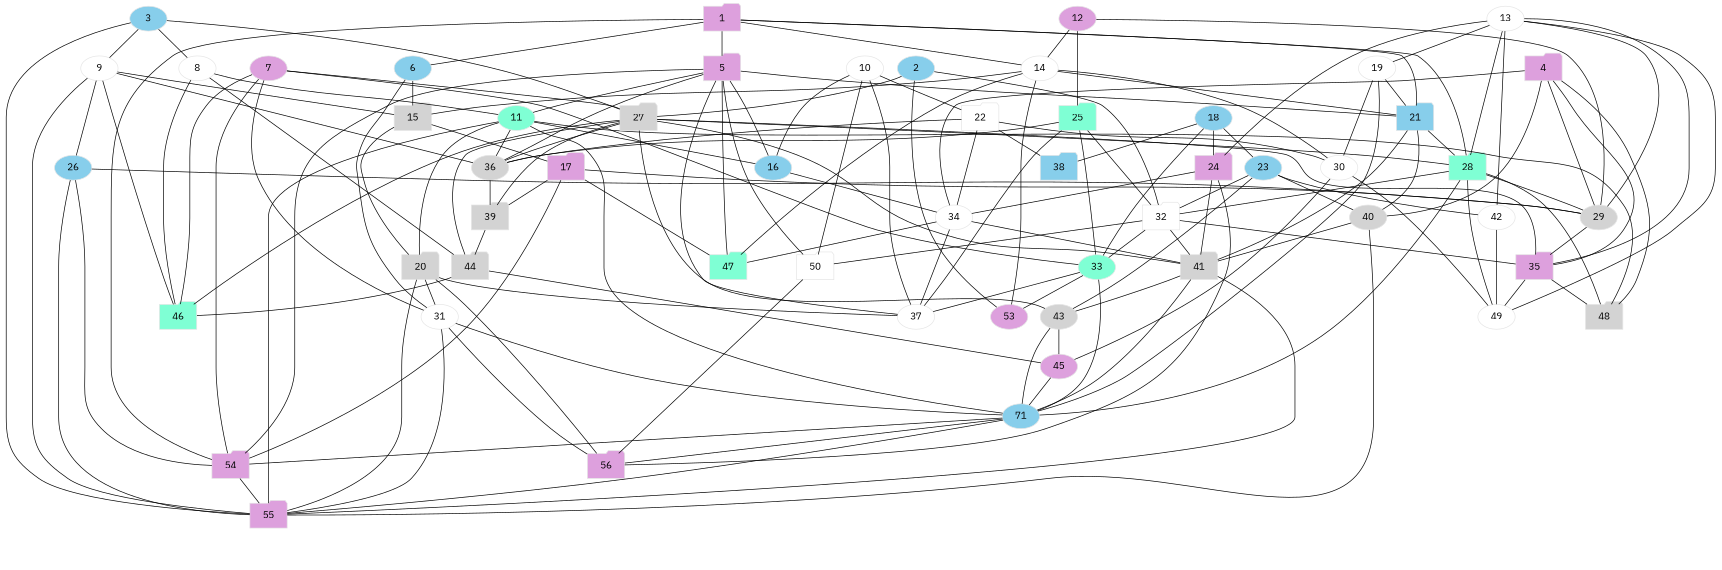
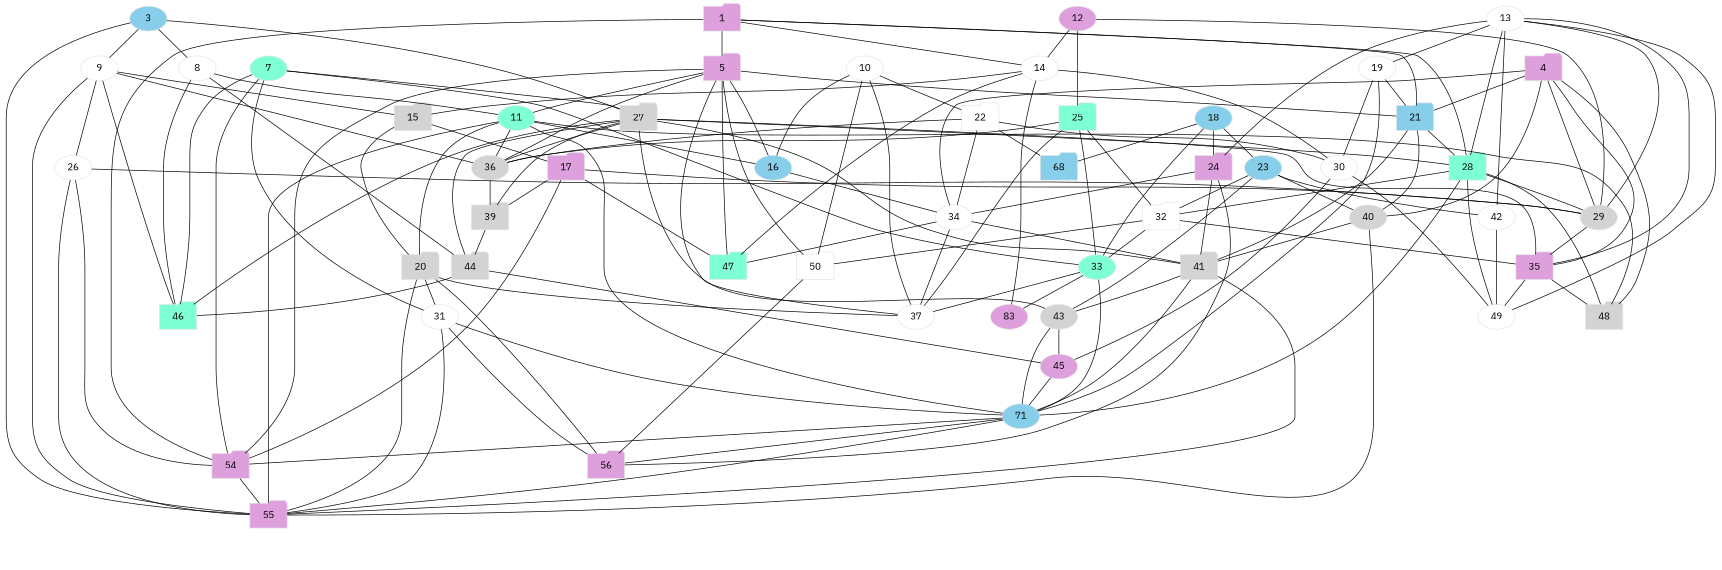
node "7": fillcolor plum -> aquamarine
node "6": removed
node "2": removed
edge "14" -- "21": now "4" -- "21"
node "26": fillcolor skyblue -> white
node "38": label "38" -> "68"
edge "32" -- "41": removed
node "53": label "53" -> "83"
